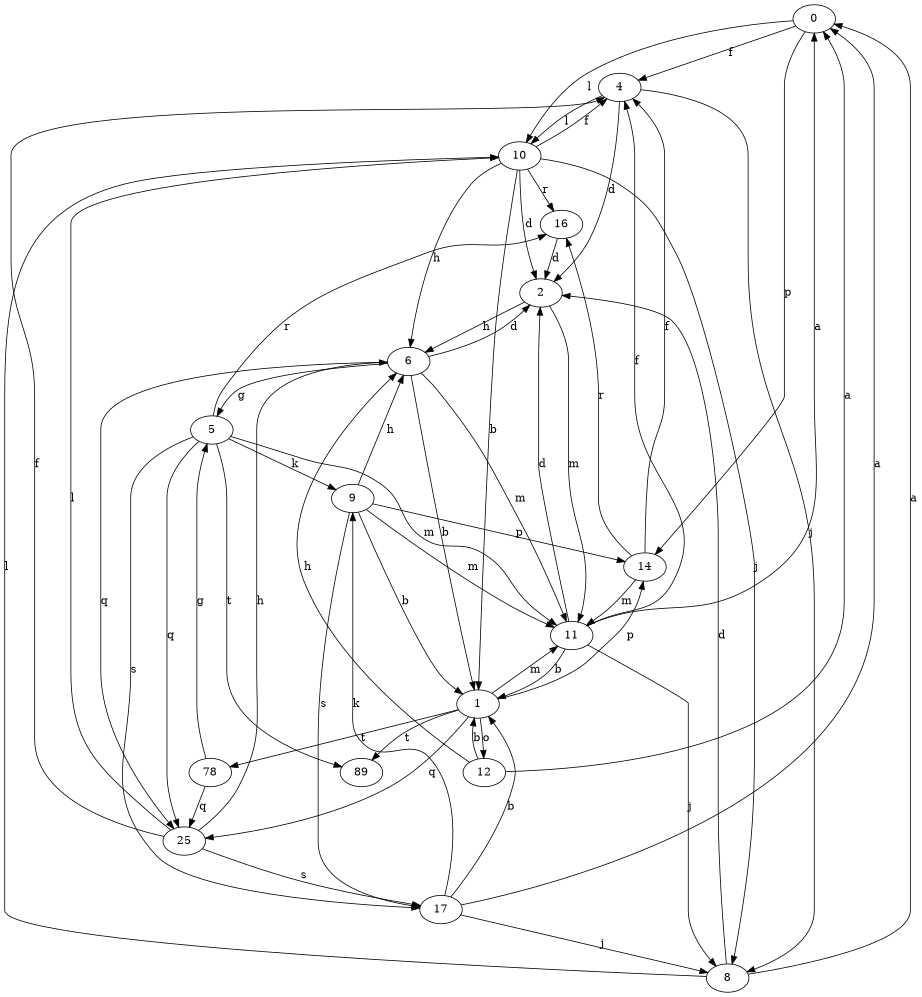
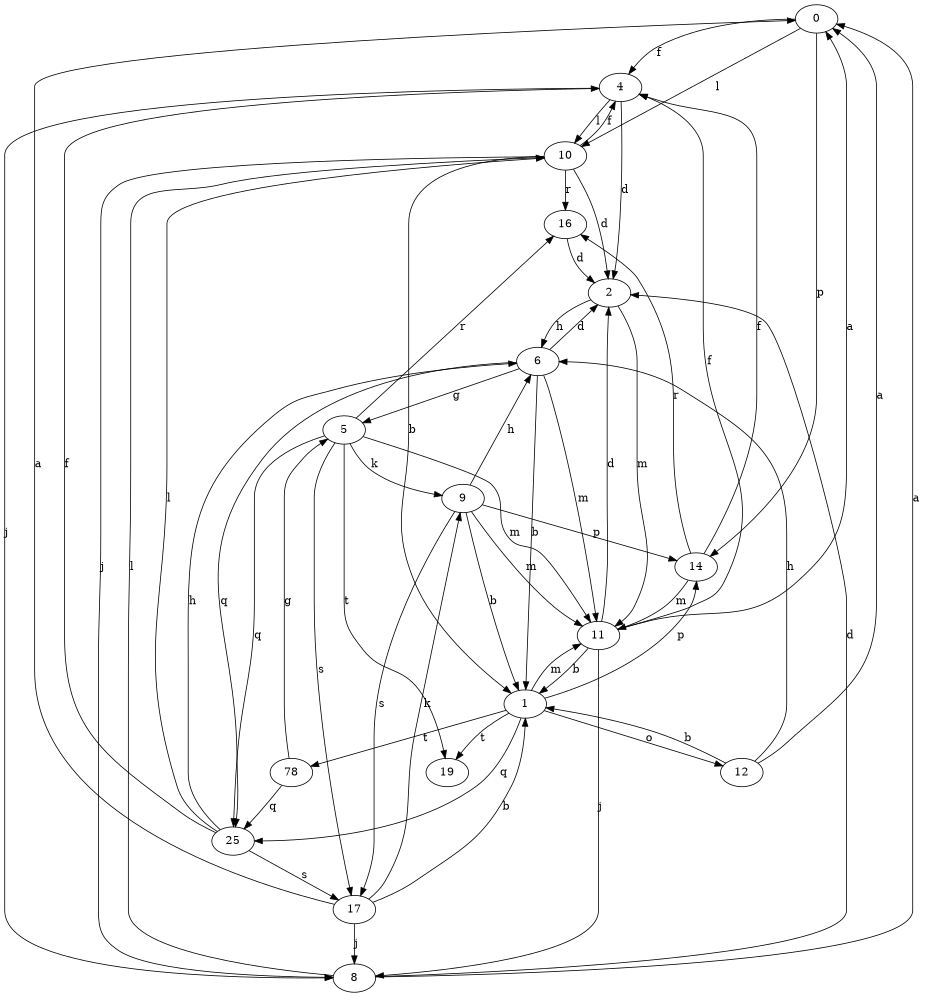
edge "10" -> "6": removed, label "h"
node "89": label "89" -> "19"
